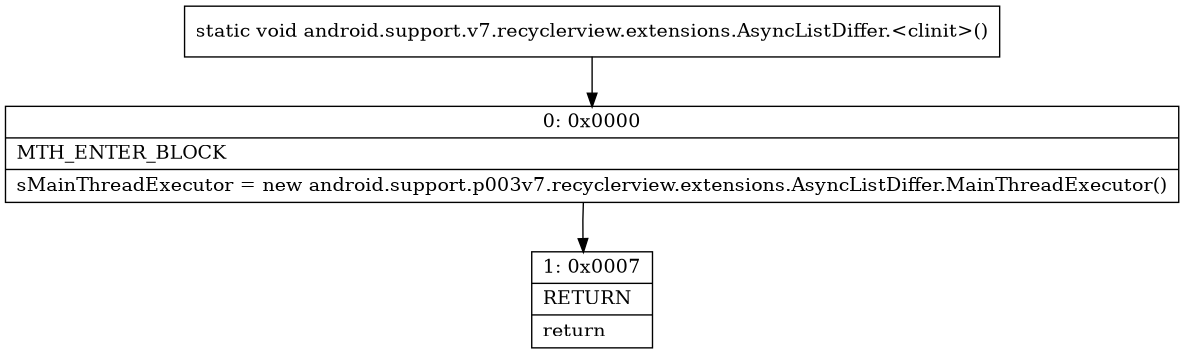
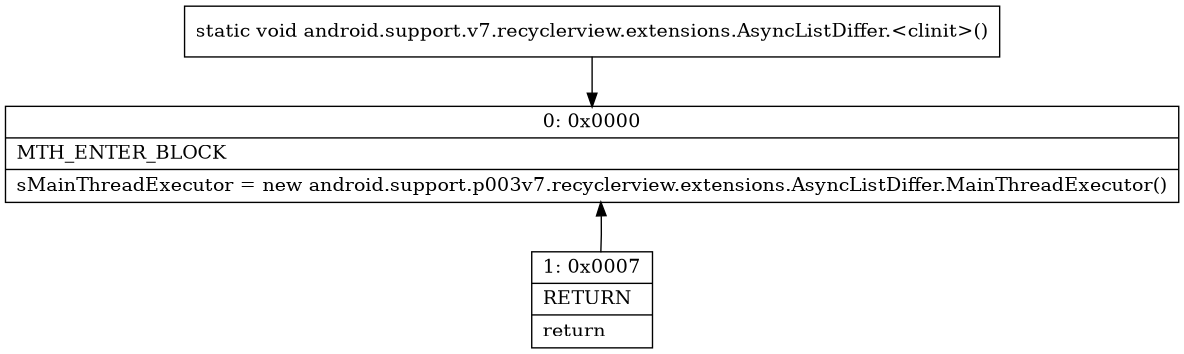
edge "0: 0x0000" -> "1: 0x0007": reversed
